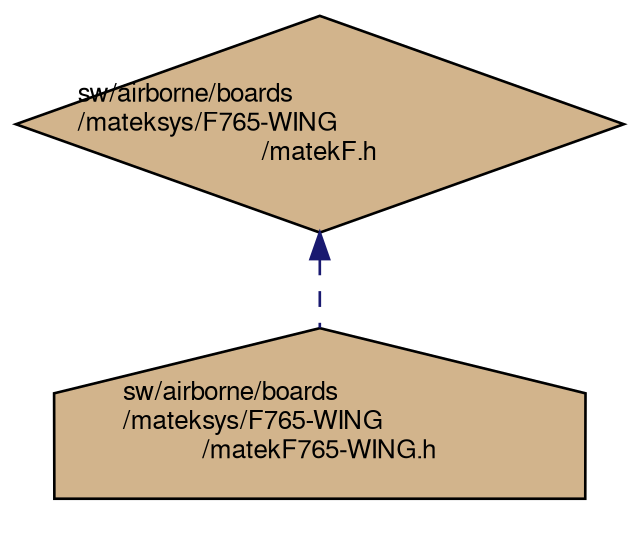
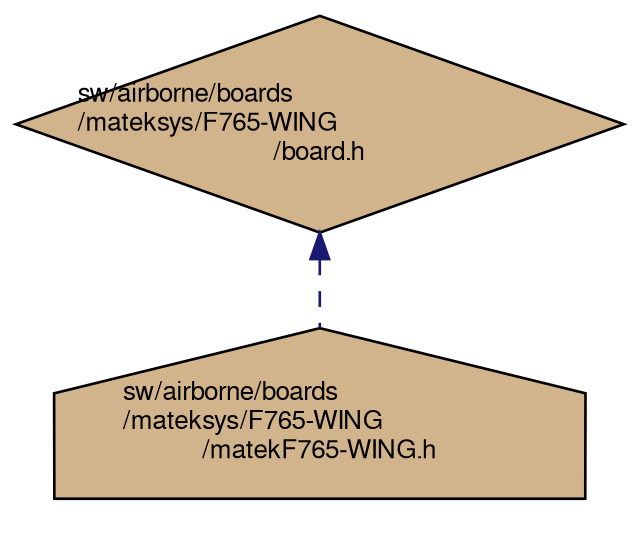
node "sw/airborne/boards /mateksys/F765-WING /matekF.h": label "sw/airborne/boards /mateksys/F765-WING /matekF.h" -> "sw/airborne/boards /mateksys/F765-WING /board.h"
